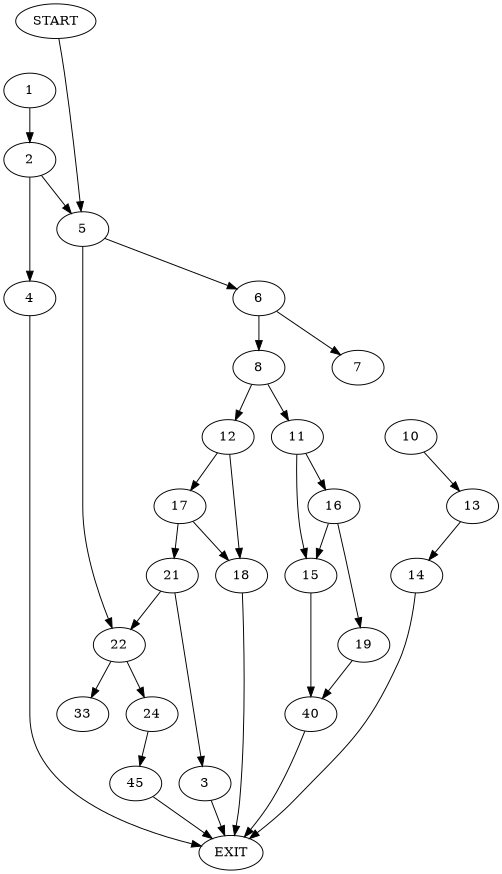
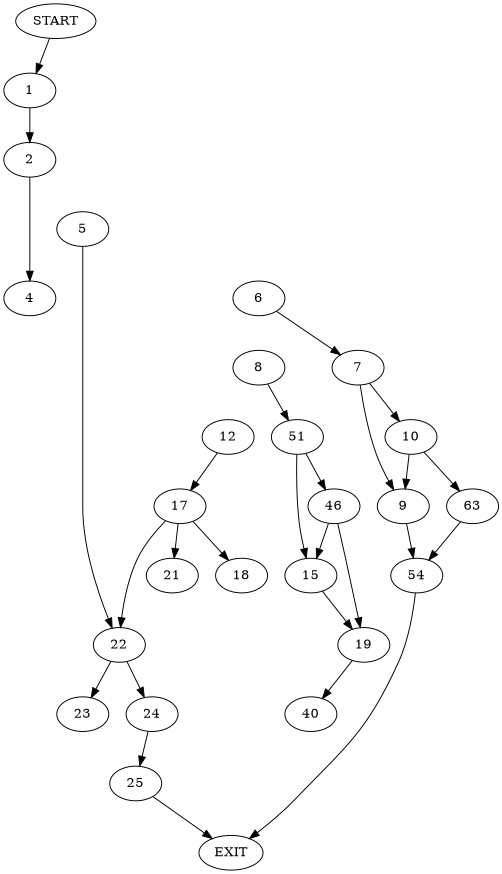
edge "START" -> "5": now "START" -> "1"
edge "2" -> "5": removed
edge "5" -> "6": removed
edge "6" -> "8": removed
edge "8" -> "12": removed
edge "7" -> "10": added
node "11": label "11" -> "51"
edge "12" -> "18": removed
node "16": label "16" -> "46"
node "9": added
node "13": label "13" -> "63"
node "14": label "14" -> "54"
edge "21" -> "22": now "17" -> "22"
edge "4" -> "EXIT": removed
edge "15" -> "40": now "15" -> "19"
edge "18" -> "EXIT": removed
node "33": label "33" -> "23"
node "45": label "45" -> "25"
node "3": removed
edge "40" -> "EXIT": removed
